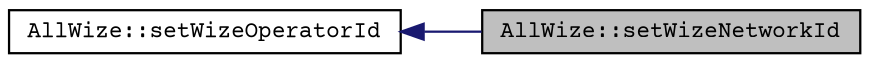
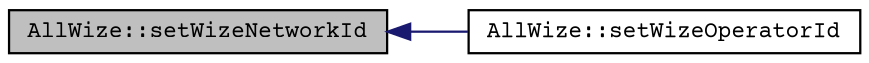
edge "AllWize::setWizeNetworkId" -> "AllWize::setWizeOperatorId": reversed
